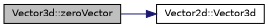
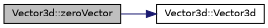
node "Vector2d::Vector3d": label "Vector2d::Vector3d" -> "Vector3d::Vector3d"
